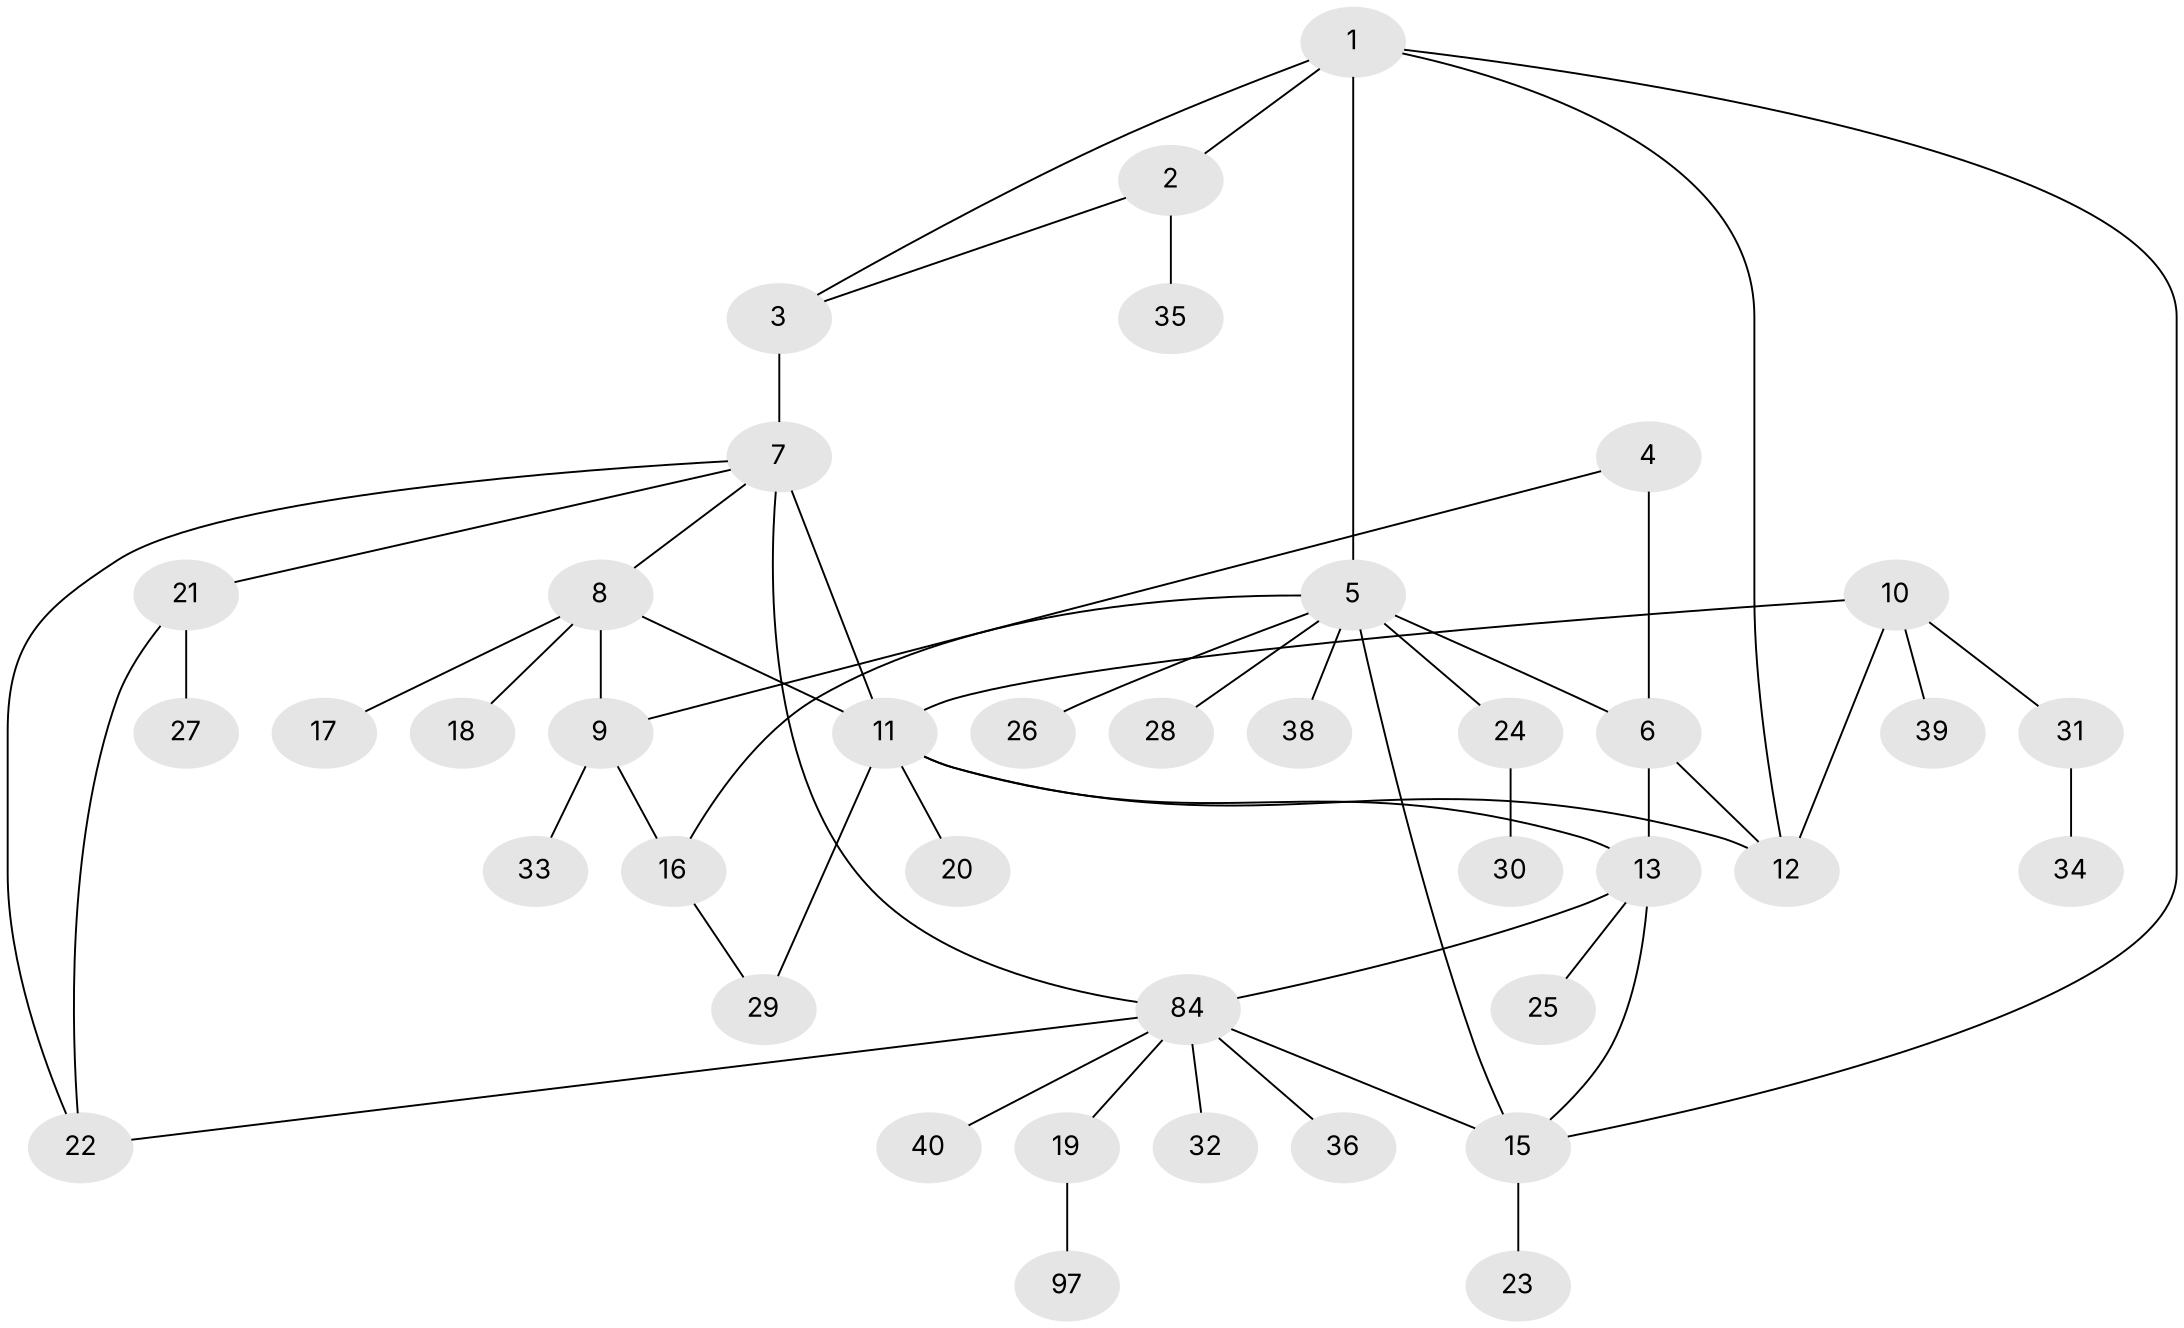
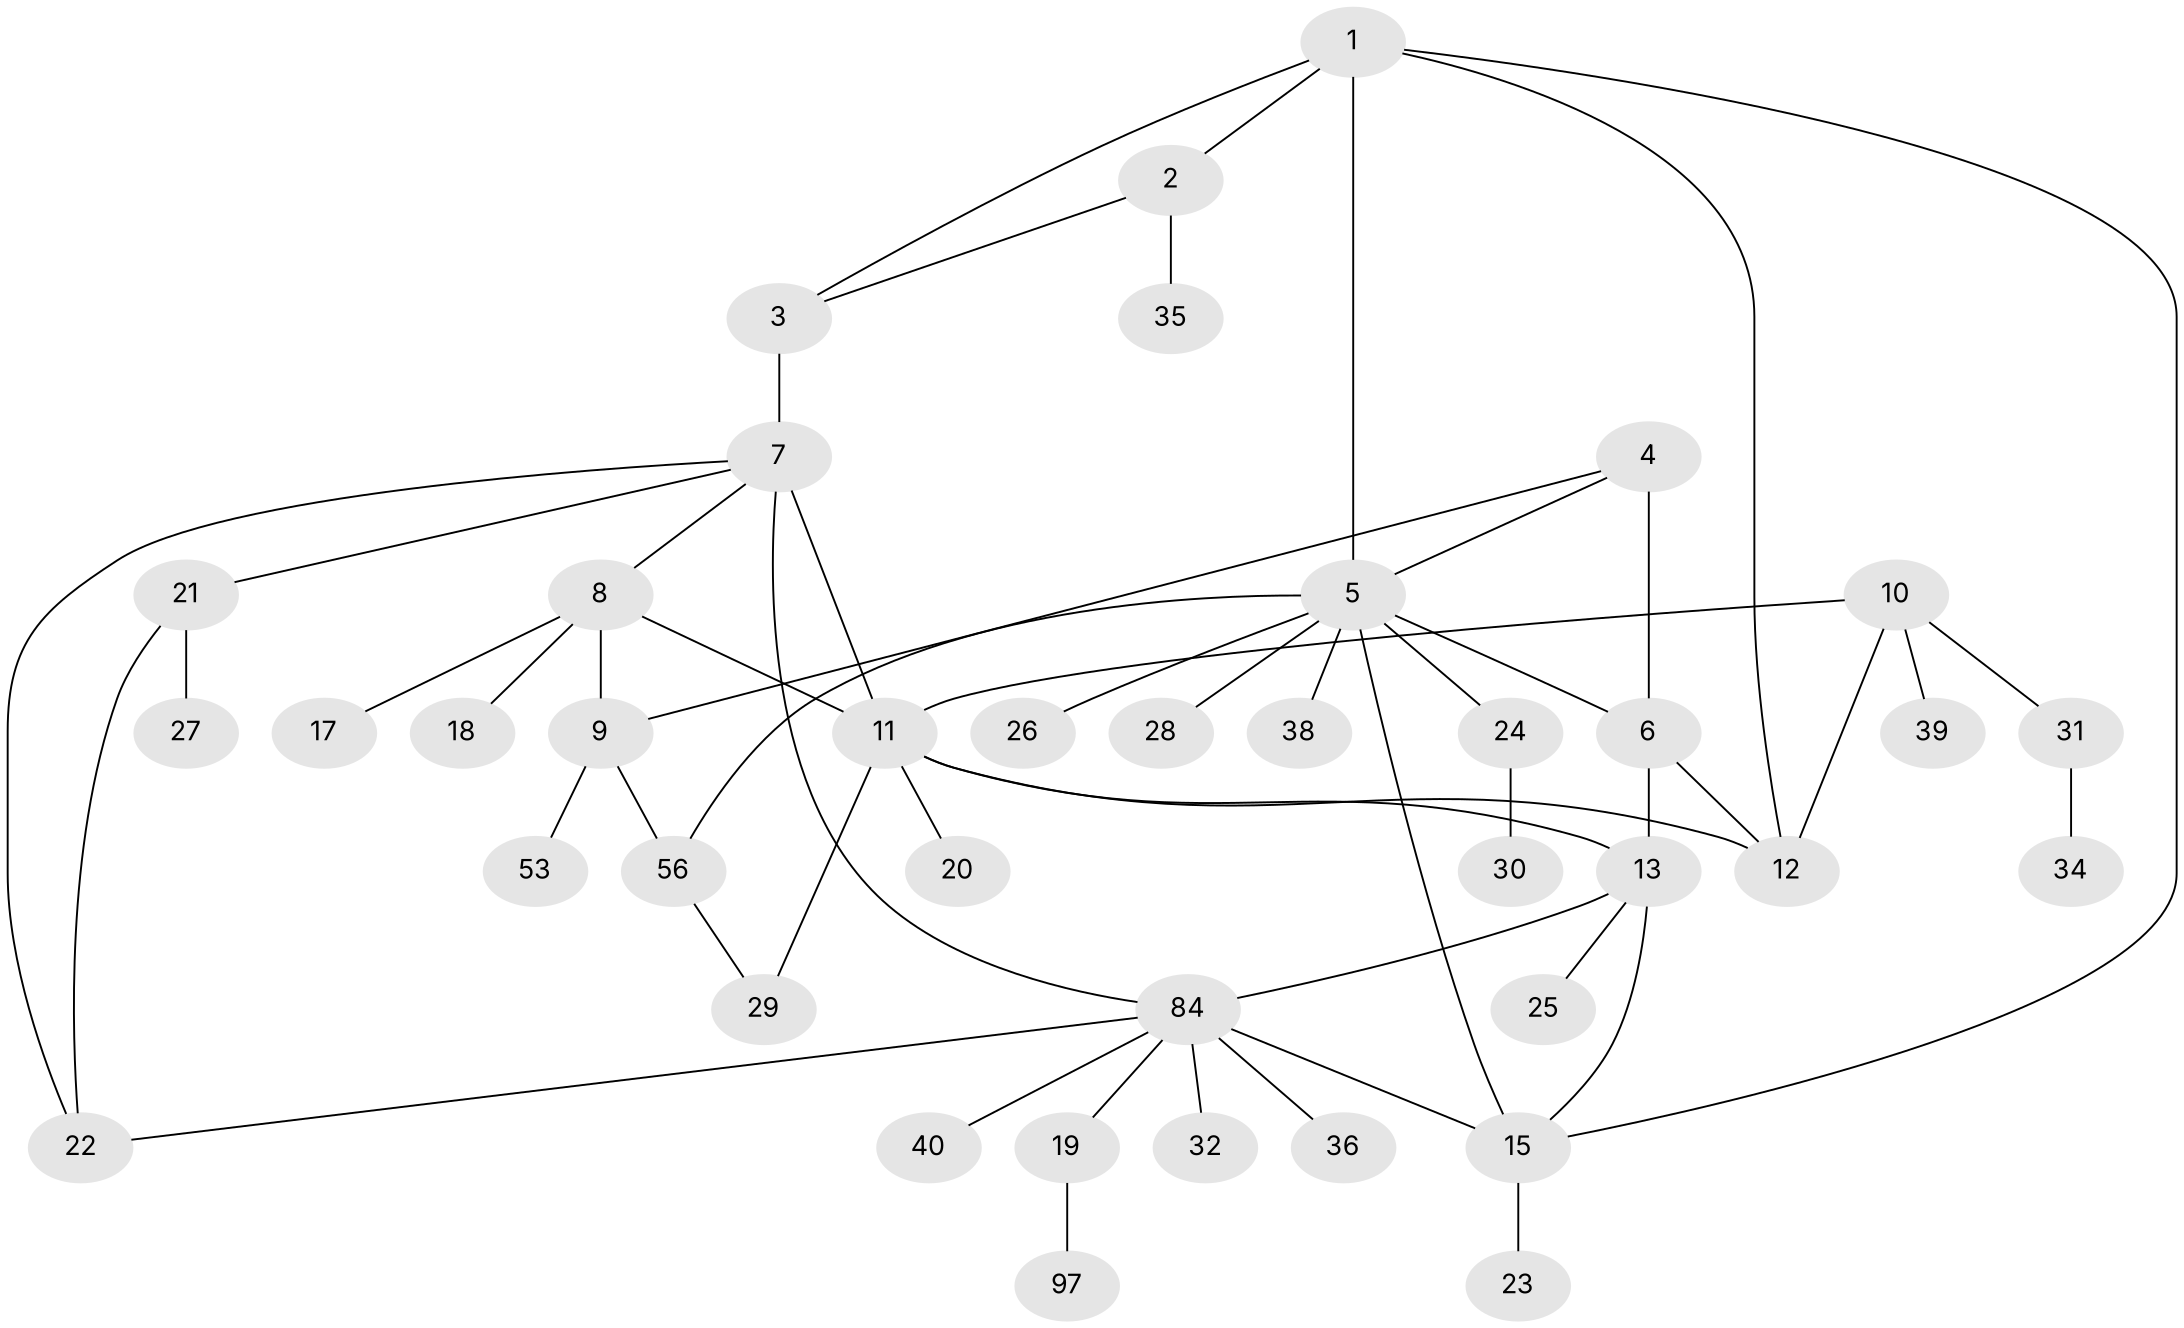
edge "4" -- "5": added
node "33": label "33" -> "53"
node "16": label "16" -> "56"
